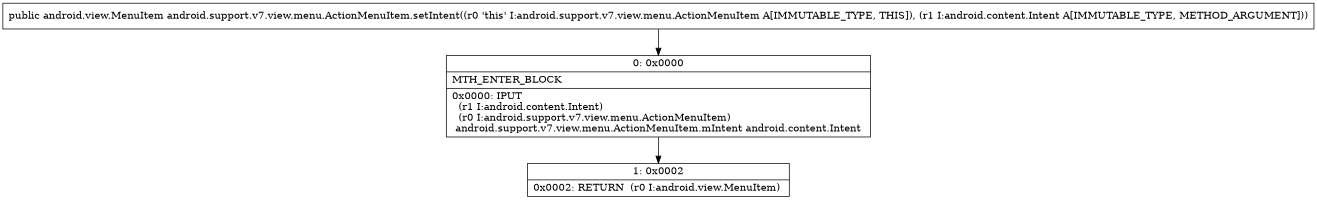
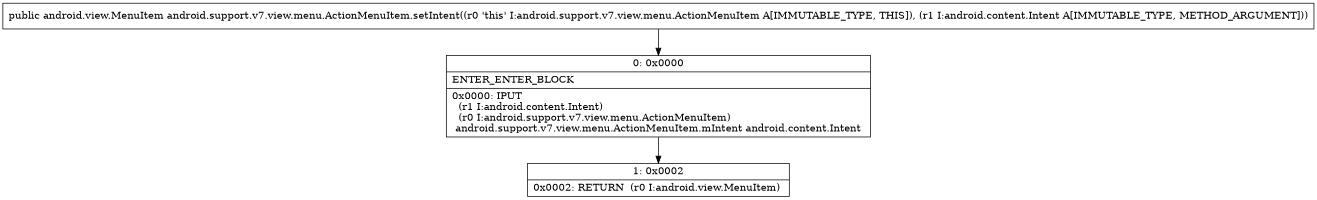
node "0: 0x0000": text "MTH_ENTER_BLOCK" -> "ENTER_ENTER_BLOCK"
